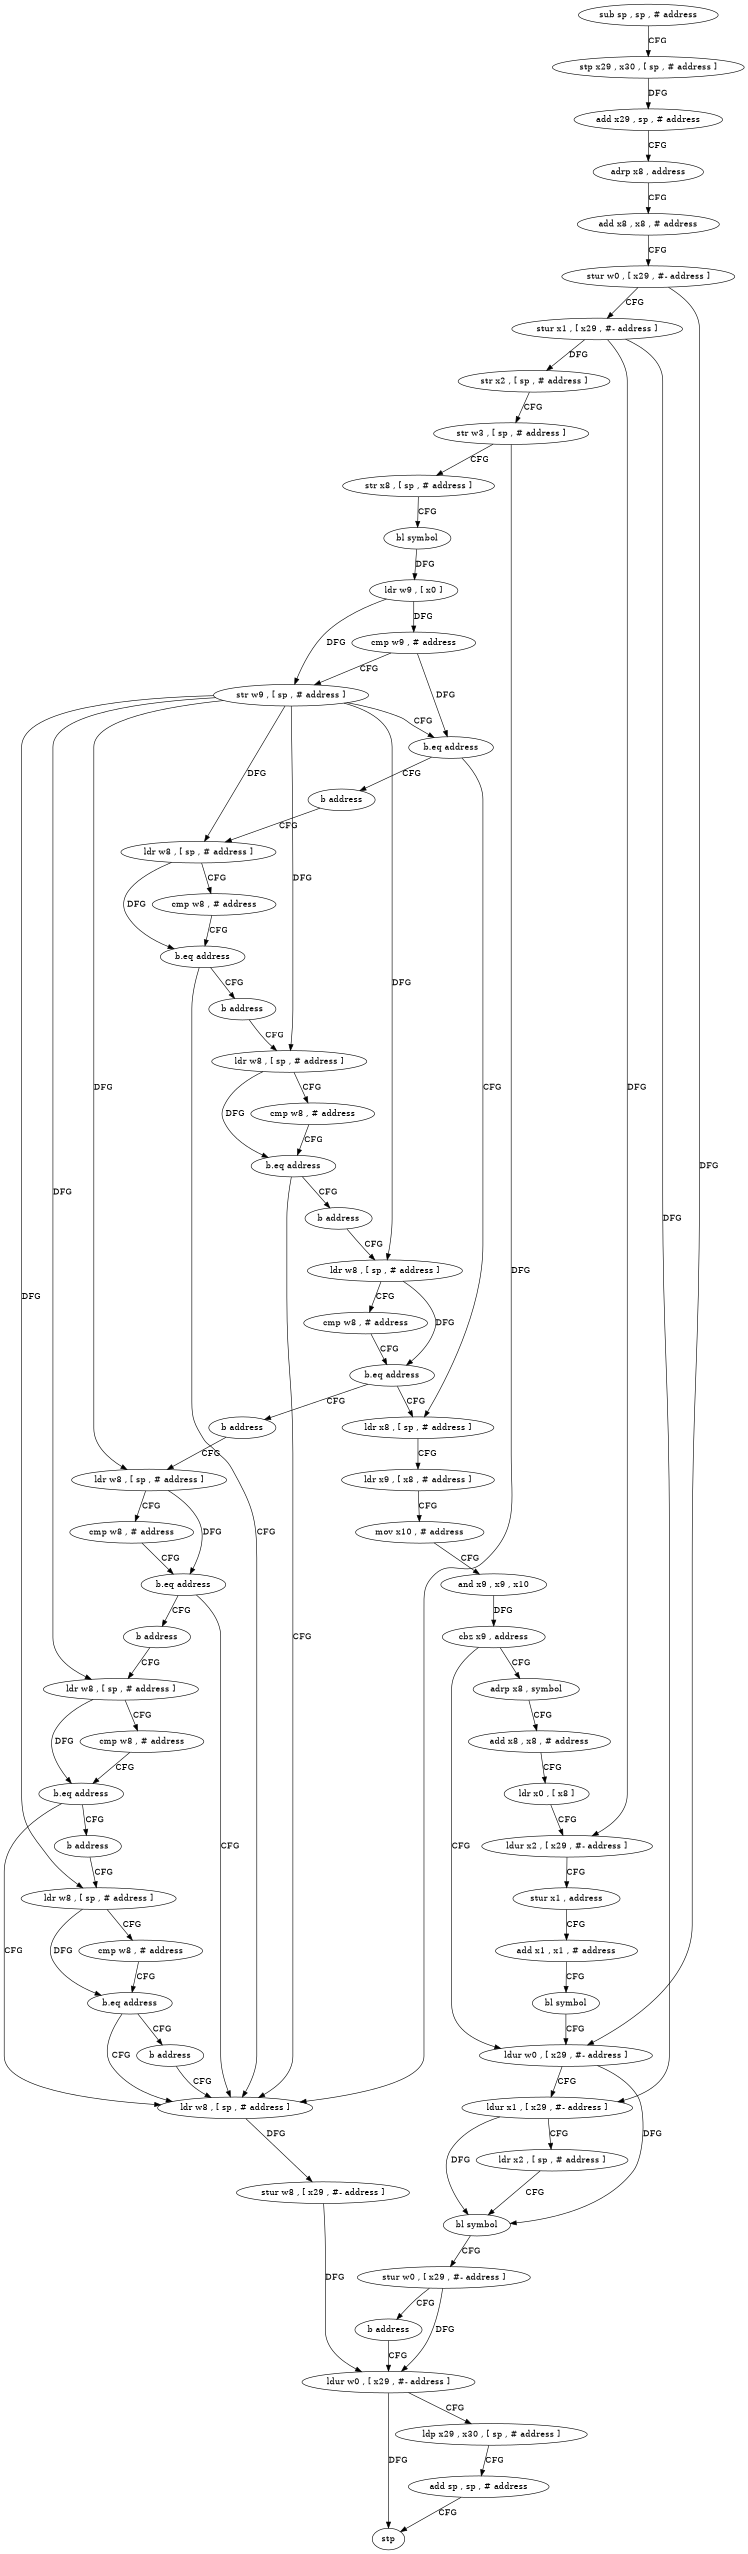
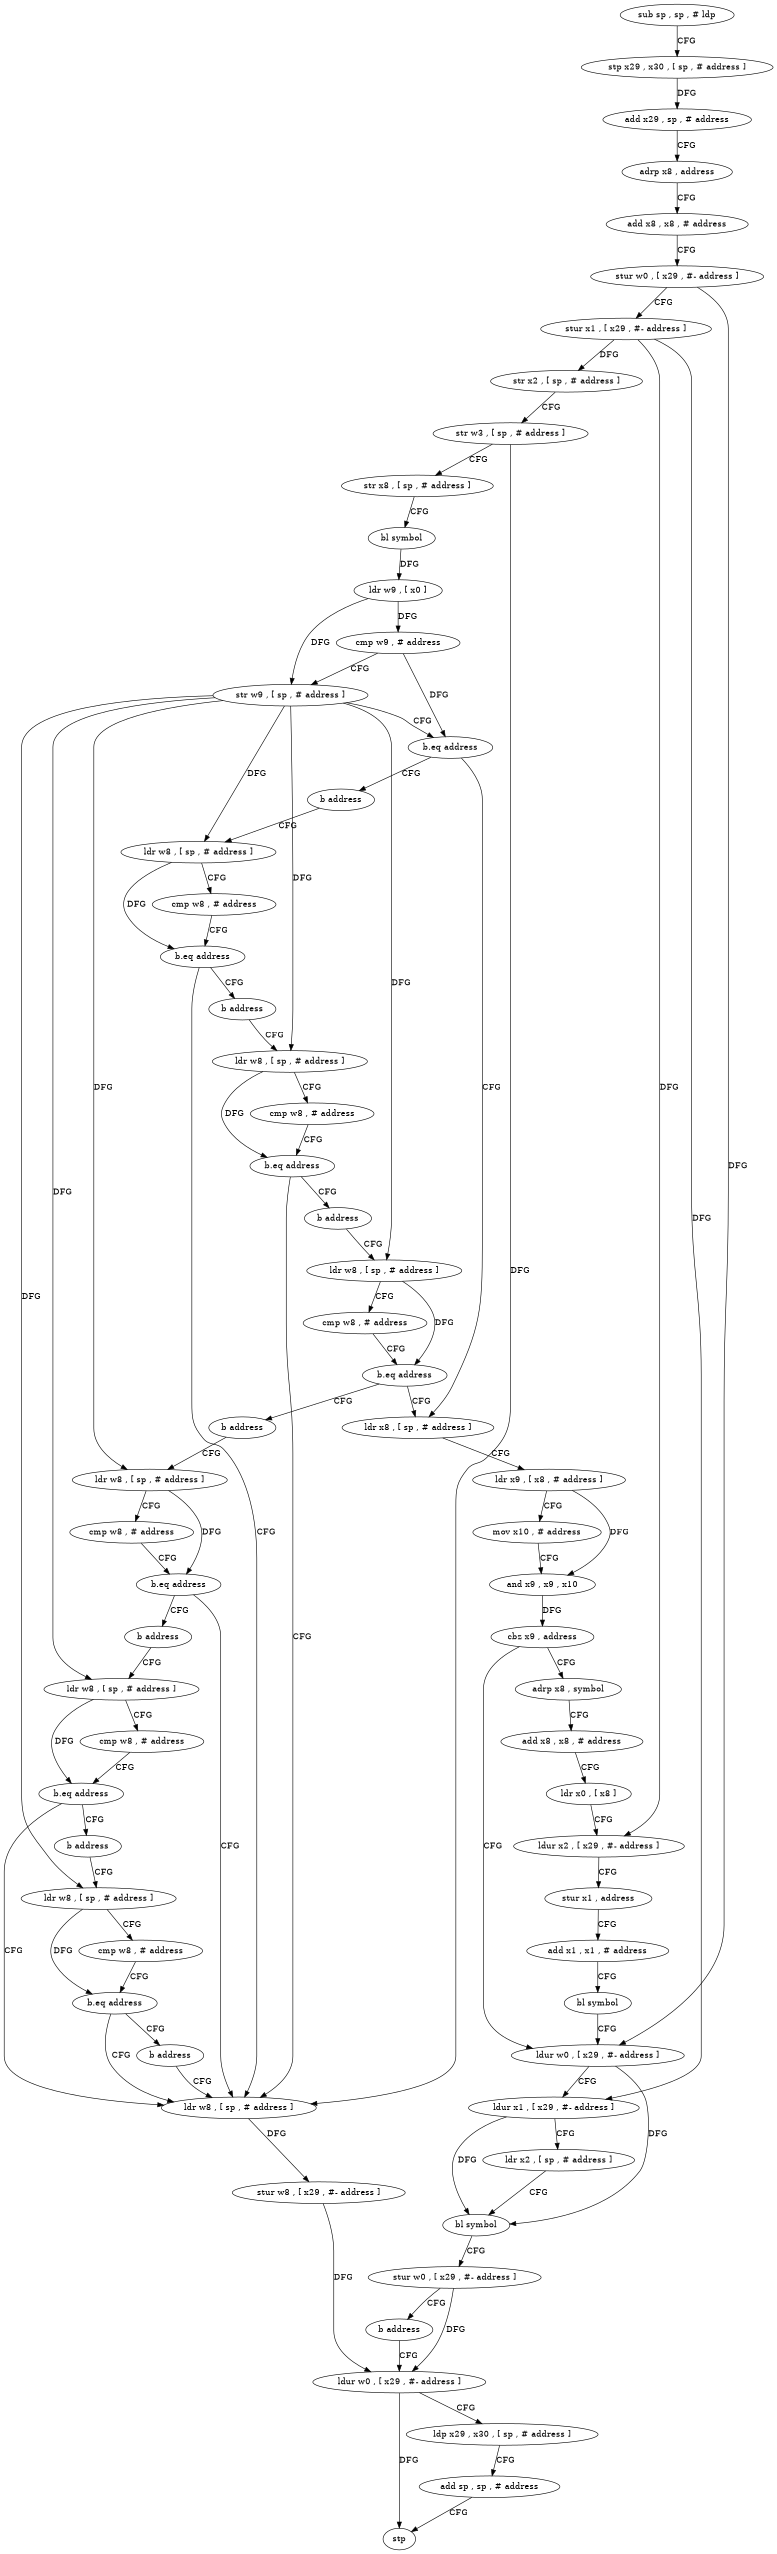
node "sub sp , sp , # address": label "sub sp , sp , # address" -> "sub sp , sp , # ldp"
edge "ldr x9 , [ x8 , # address ]" -> "and x9 , x9 , x10": added, label "DFG"
